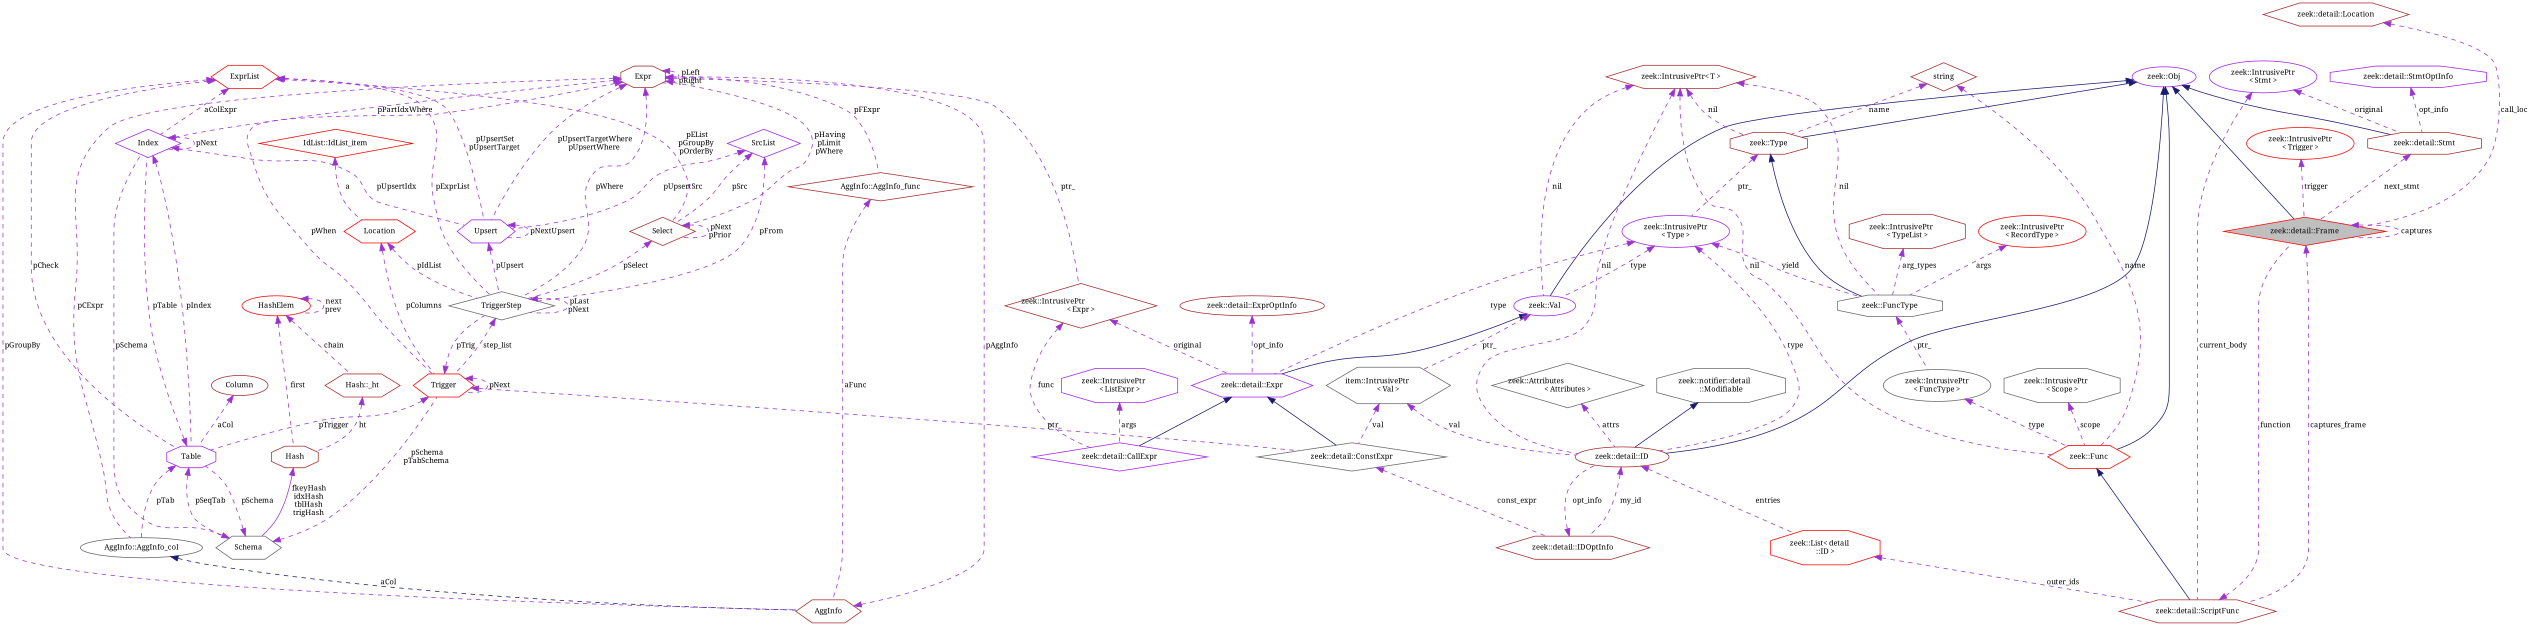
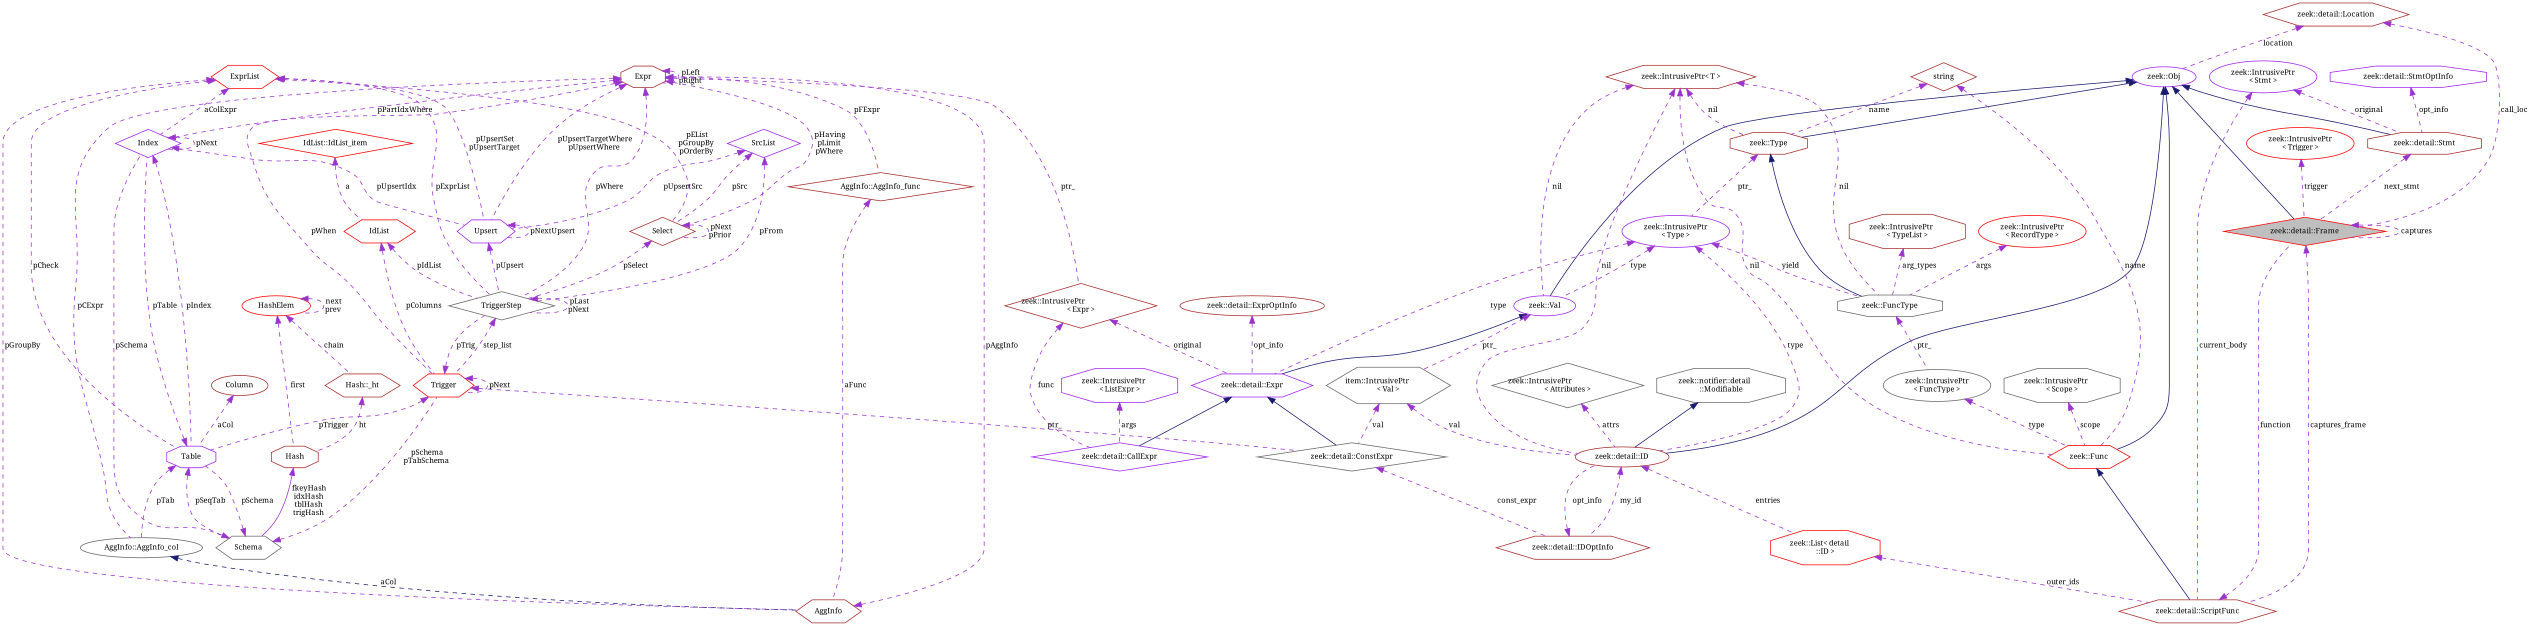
edge "zeek::Obj" -> "zeek::detail::Location": added, label "location"
node "Location": label "Location" -> "IdList"
node "zeek::Attributes < Attributes >": label "zeek::Attributes < Attributes >" -> "zeek::IntrusivePtr < Attributes >"
